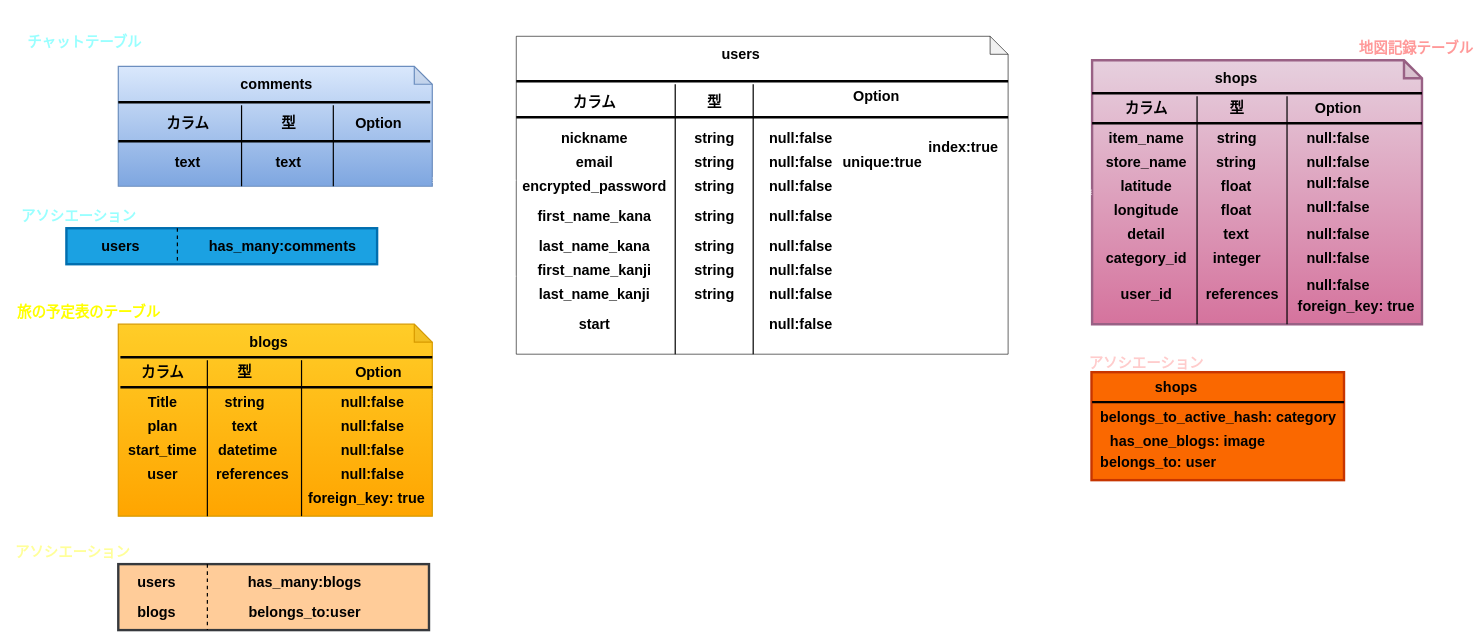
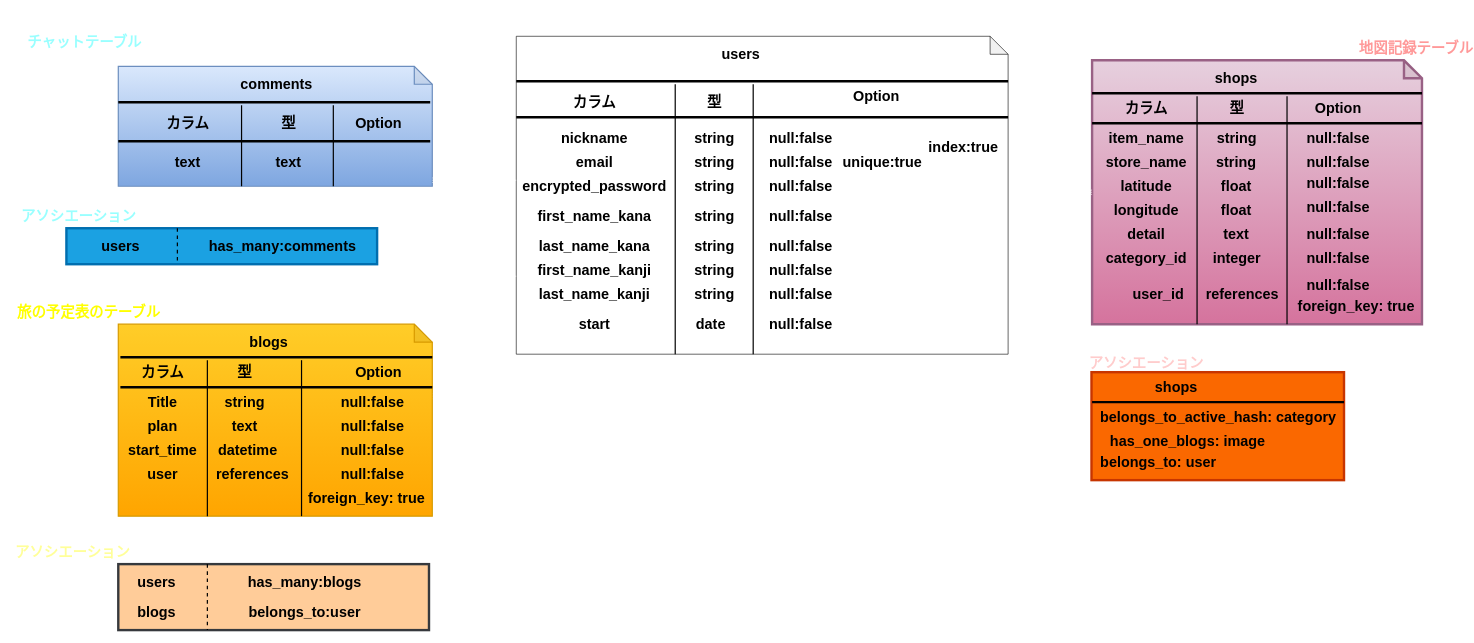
node "user_id": moved (1146, 294) -> (1158, 294)
node "date": added
